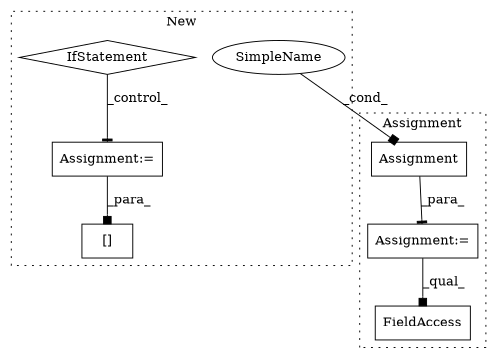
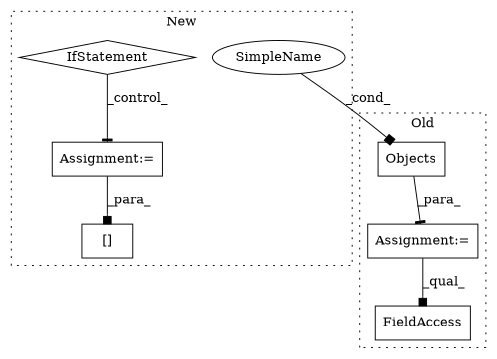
cluster "Assignment": label "Assignment" -> "Old"
node "Assignment": label "Assignment" -> "Objects"
